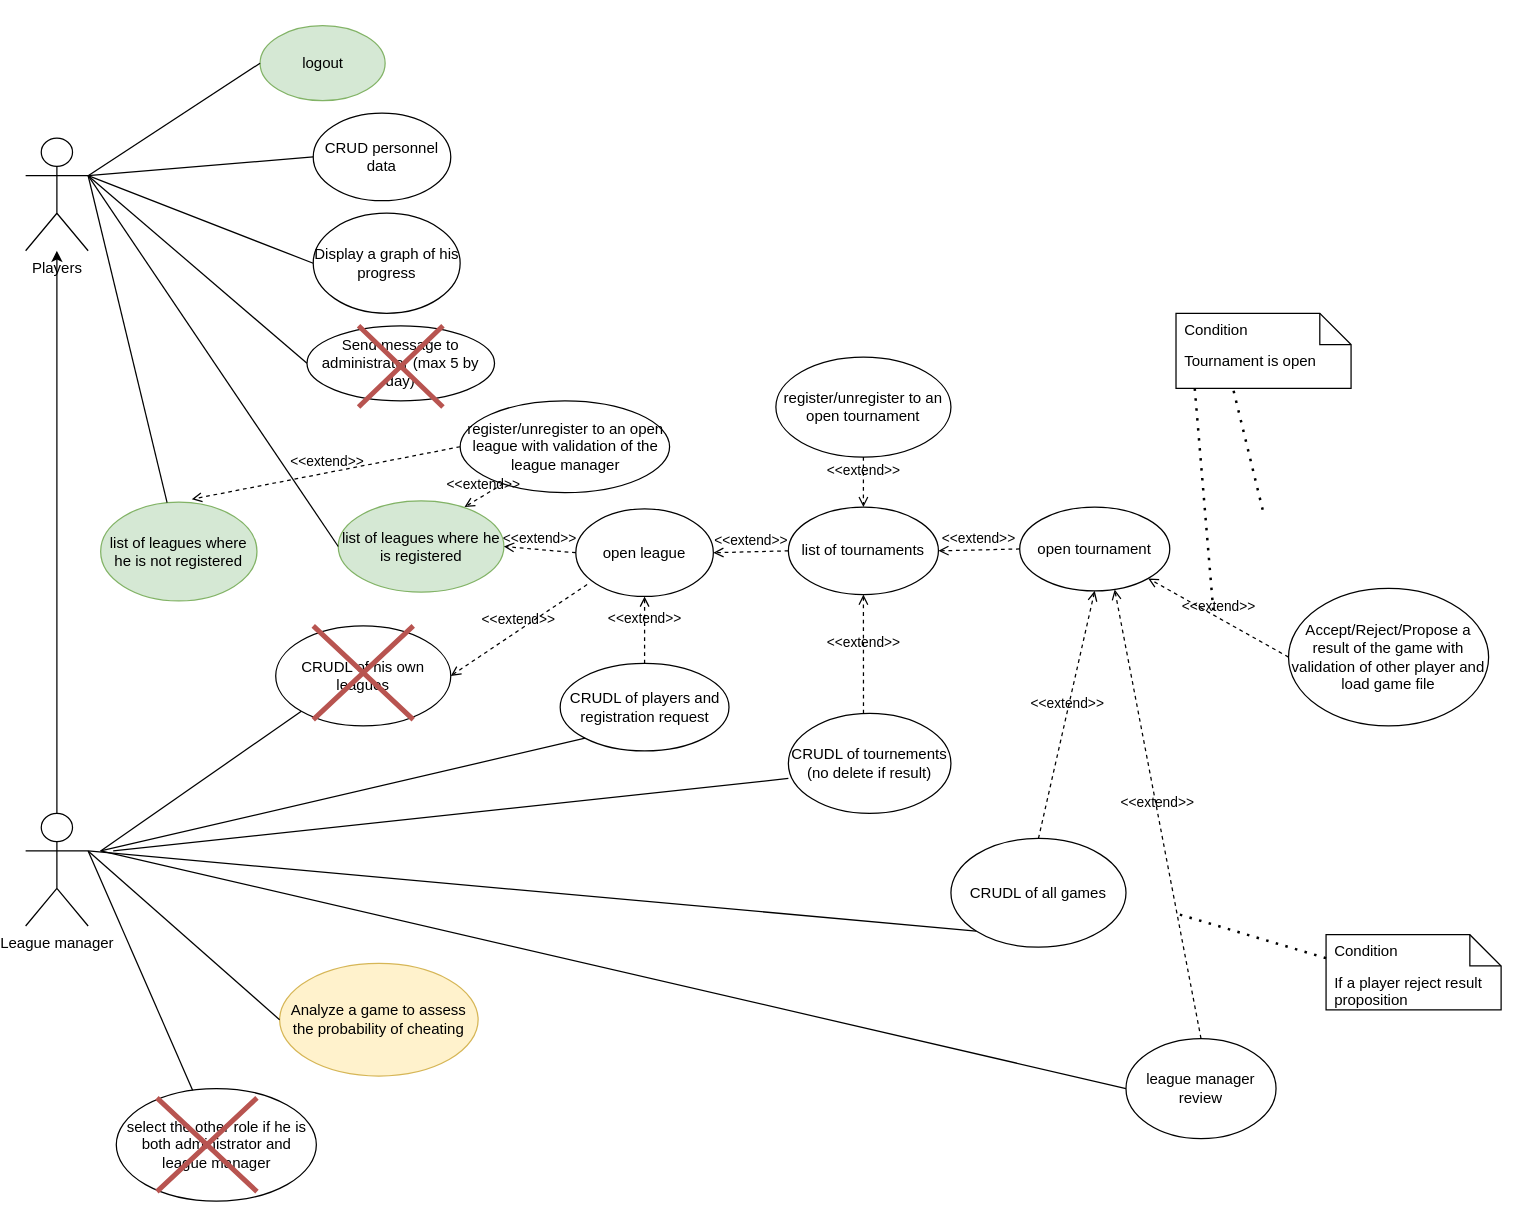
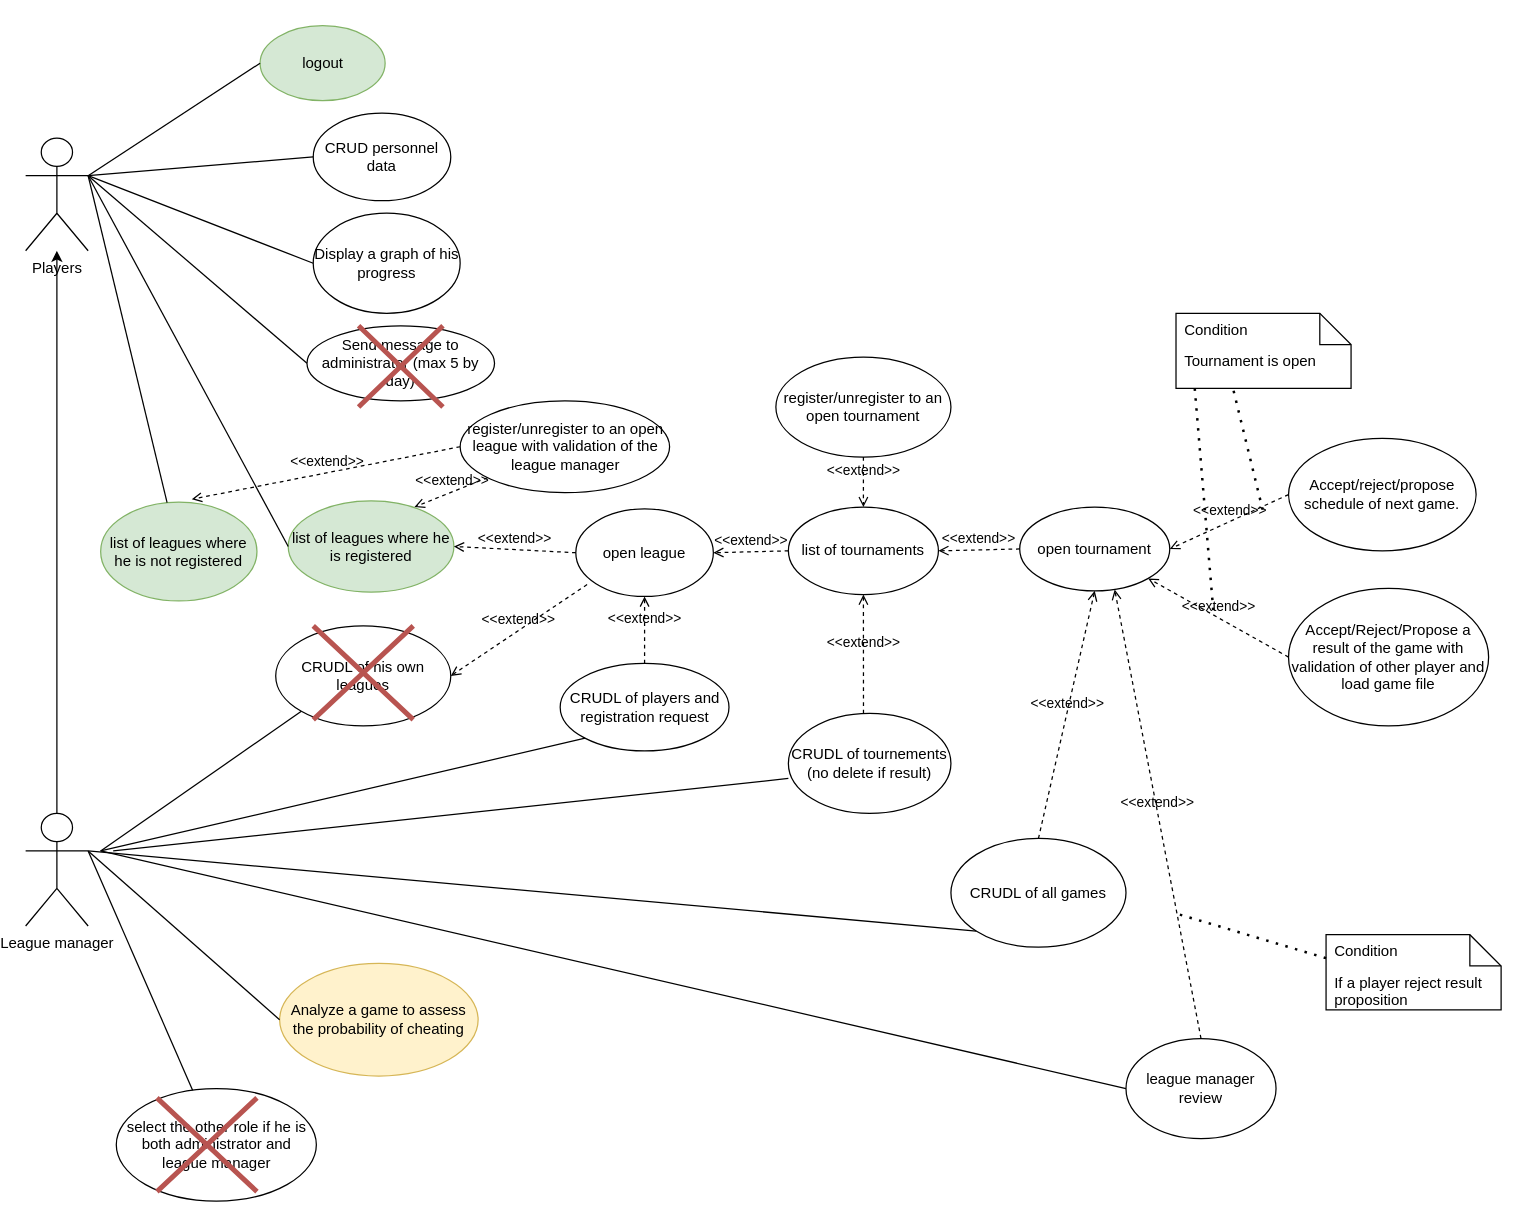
node "Accept/reject/propose schedule of next game.": added
edge "Accept/reject/propose schedule of next game." -> "open tournament": added, label "<<extend>>"
node "list of leagues where he is registered": moved (421, 546) -> (371, 546)
